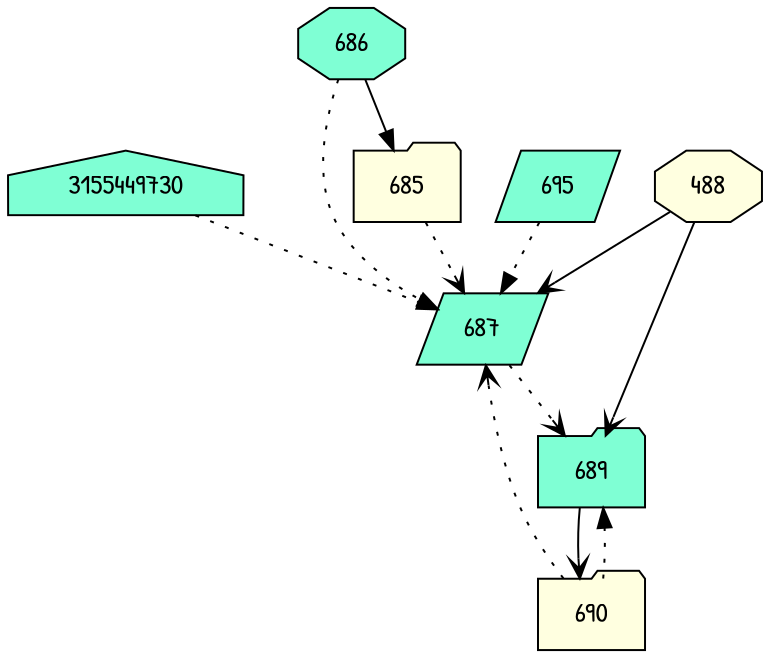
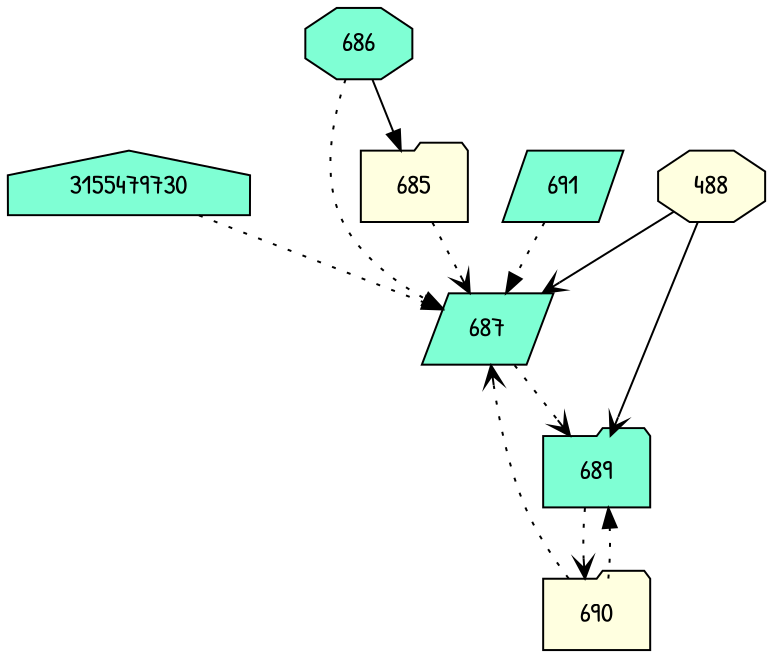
node "3155449730": label "3155449730" -> "3155479730"
node "695": label "695" -> "691"
edge "689" -> "690": style solid -> dotted
